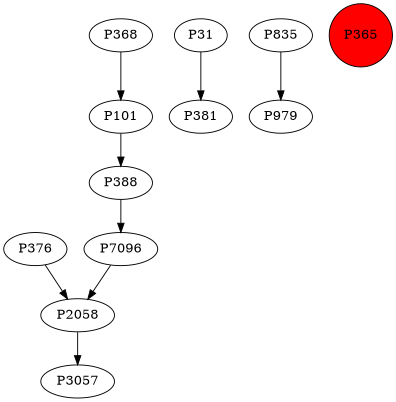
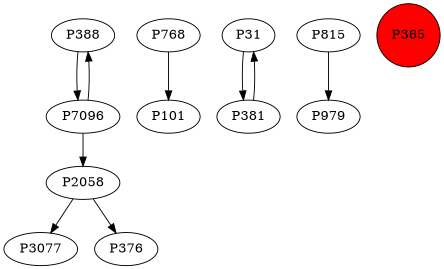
node "P368": label "P368" -> "P768"
node "P835": label "P835" -> "P815"
edge "P381" -> "P31": added
edge "P101" -> "P388": now "P7096" -> "P388"
edge "P376" -> "P2058": reversed
node "P3057": label "P3057" -> "P3077"
